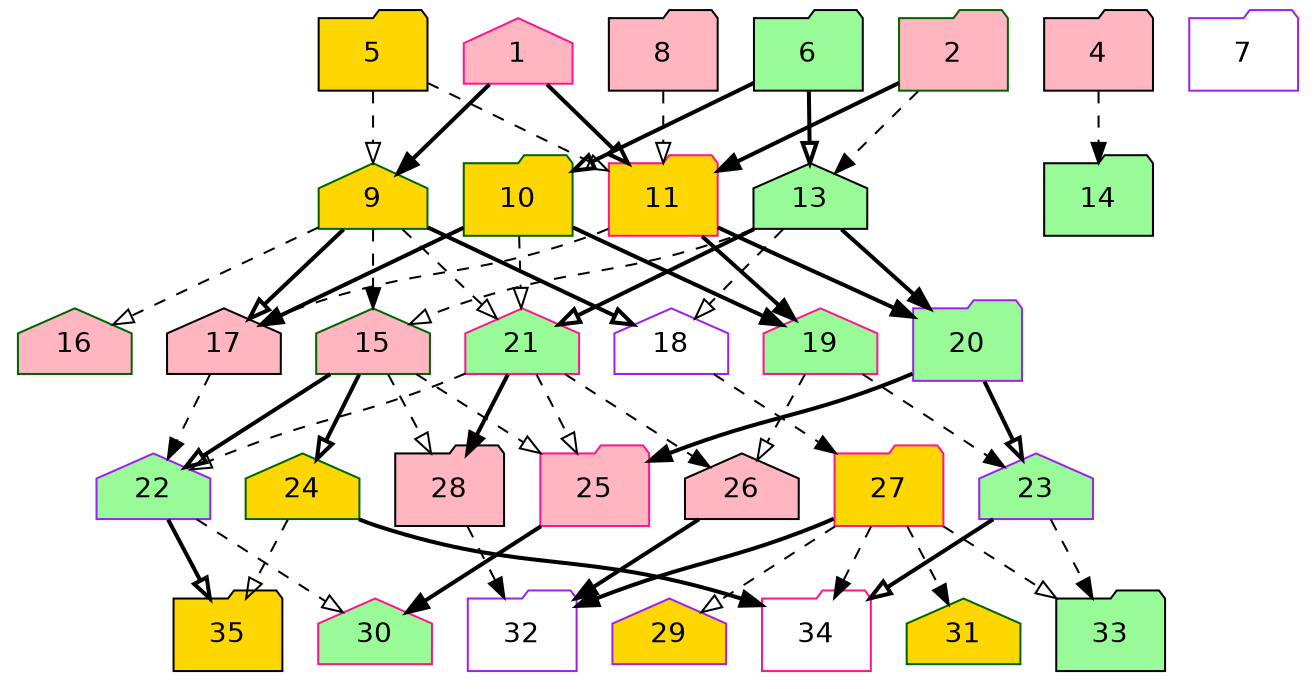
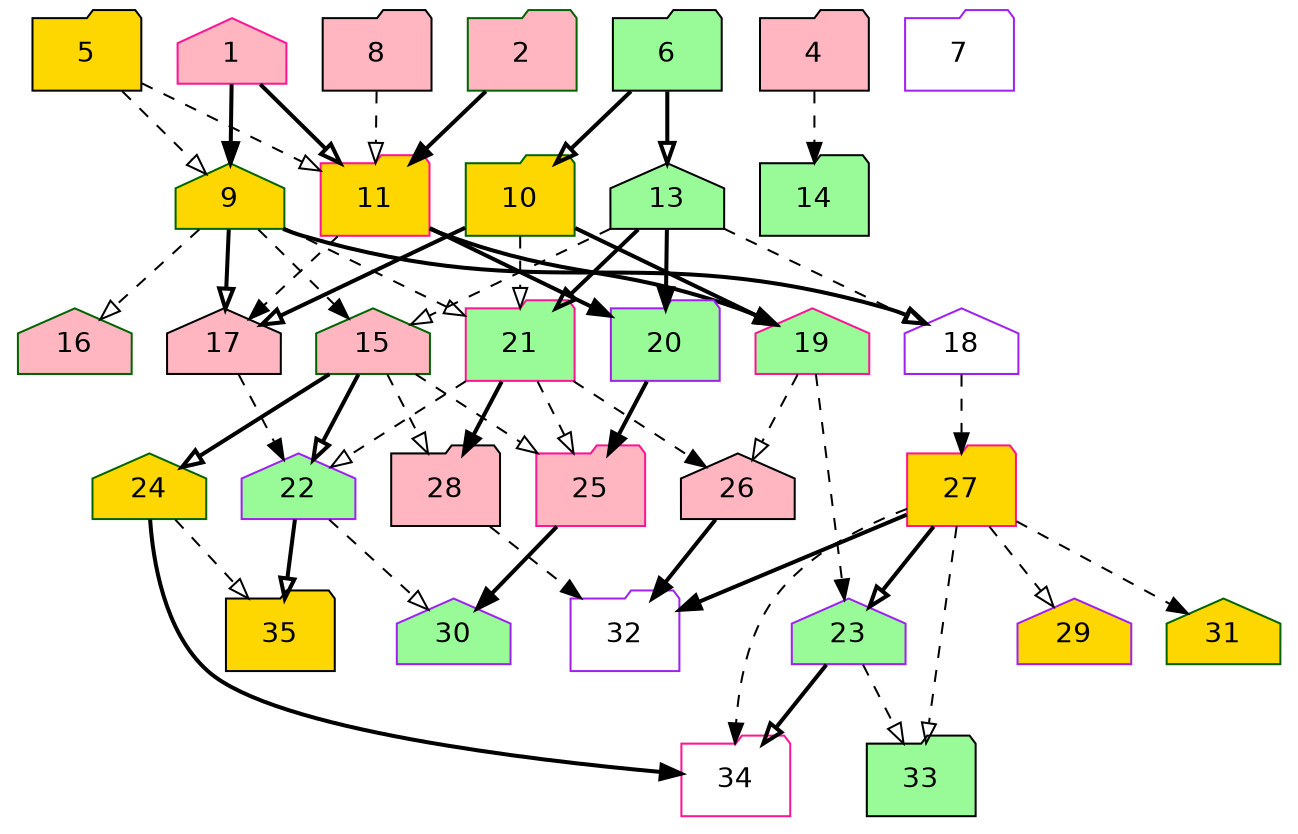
edge "2" -> "13": removed
node "21": shape house -> folder
edge "20" -> "23": now "27" -> "23"
edge "23" -> "33": arrowhead normal -> onormal
node "30": color deeppink -> purple
